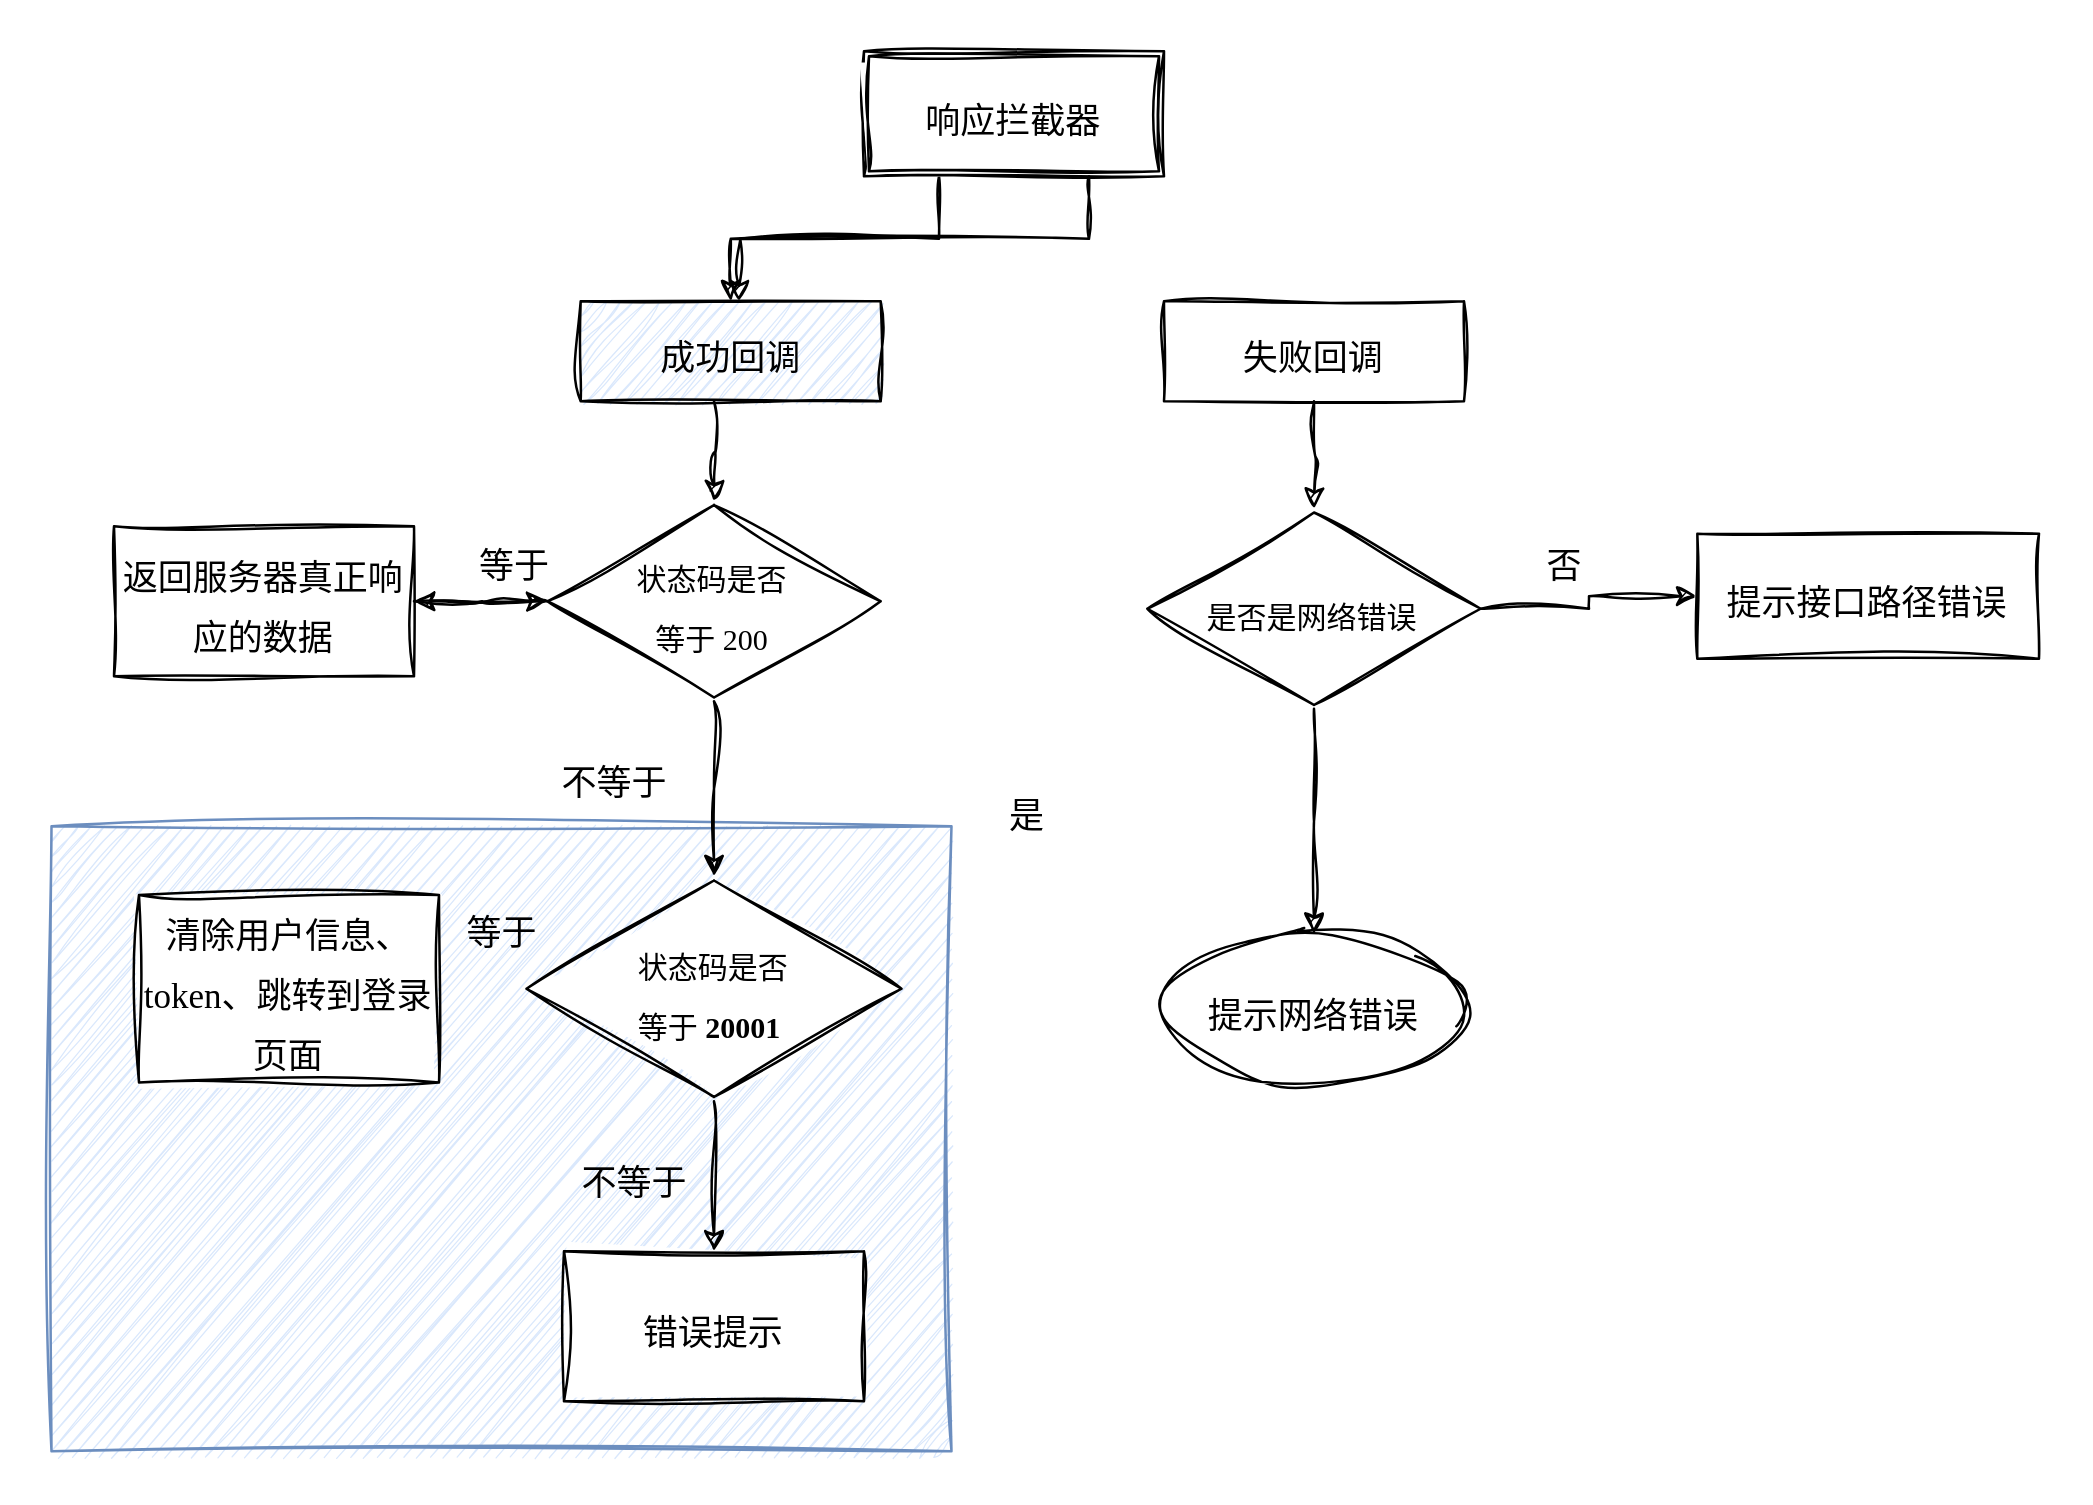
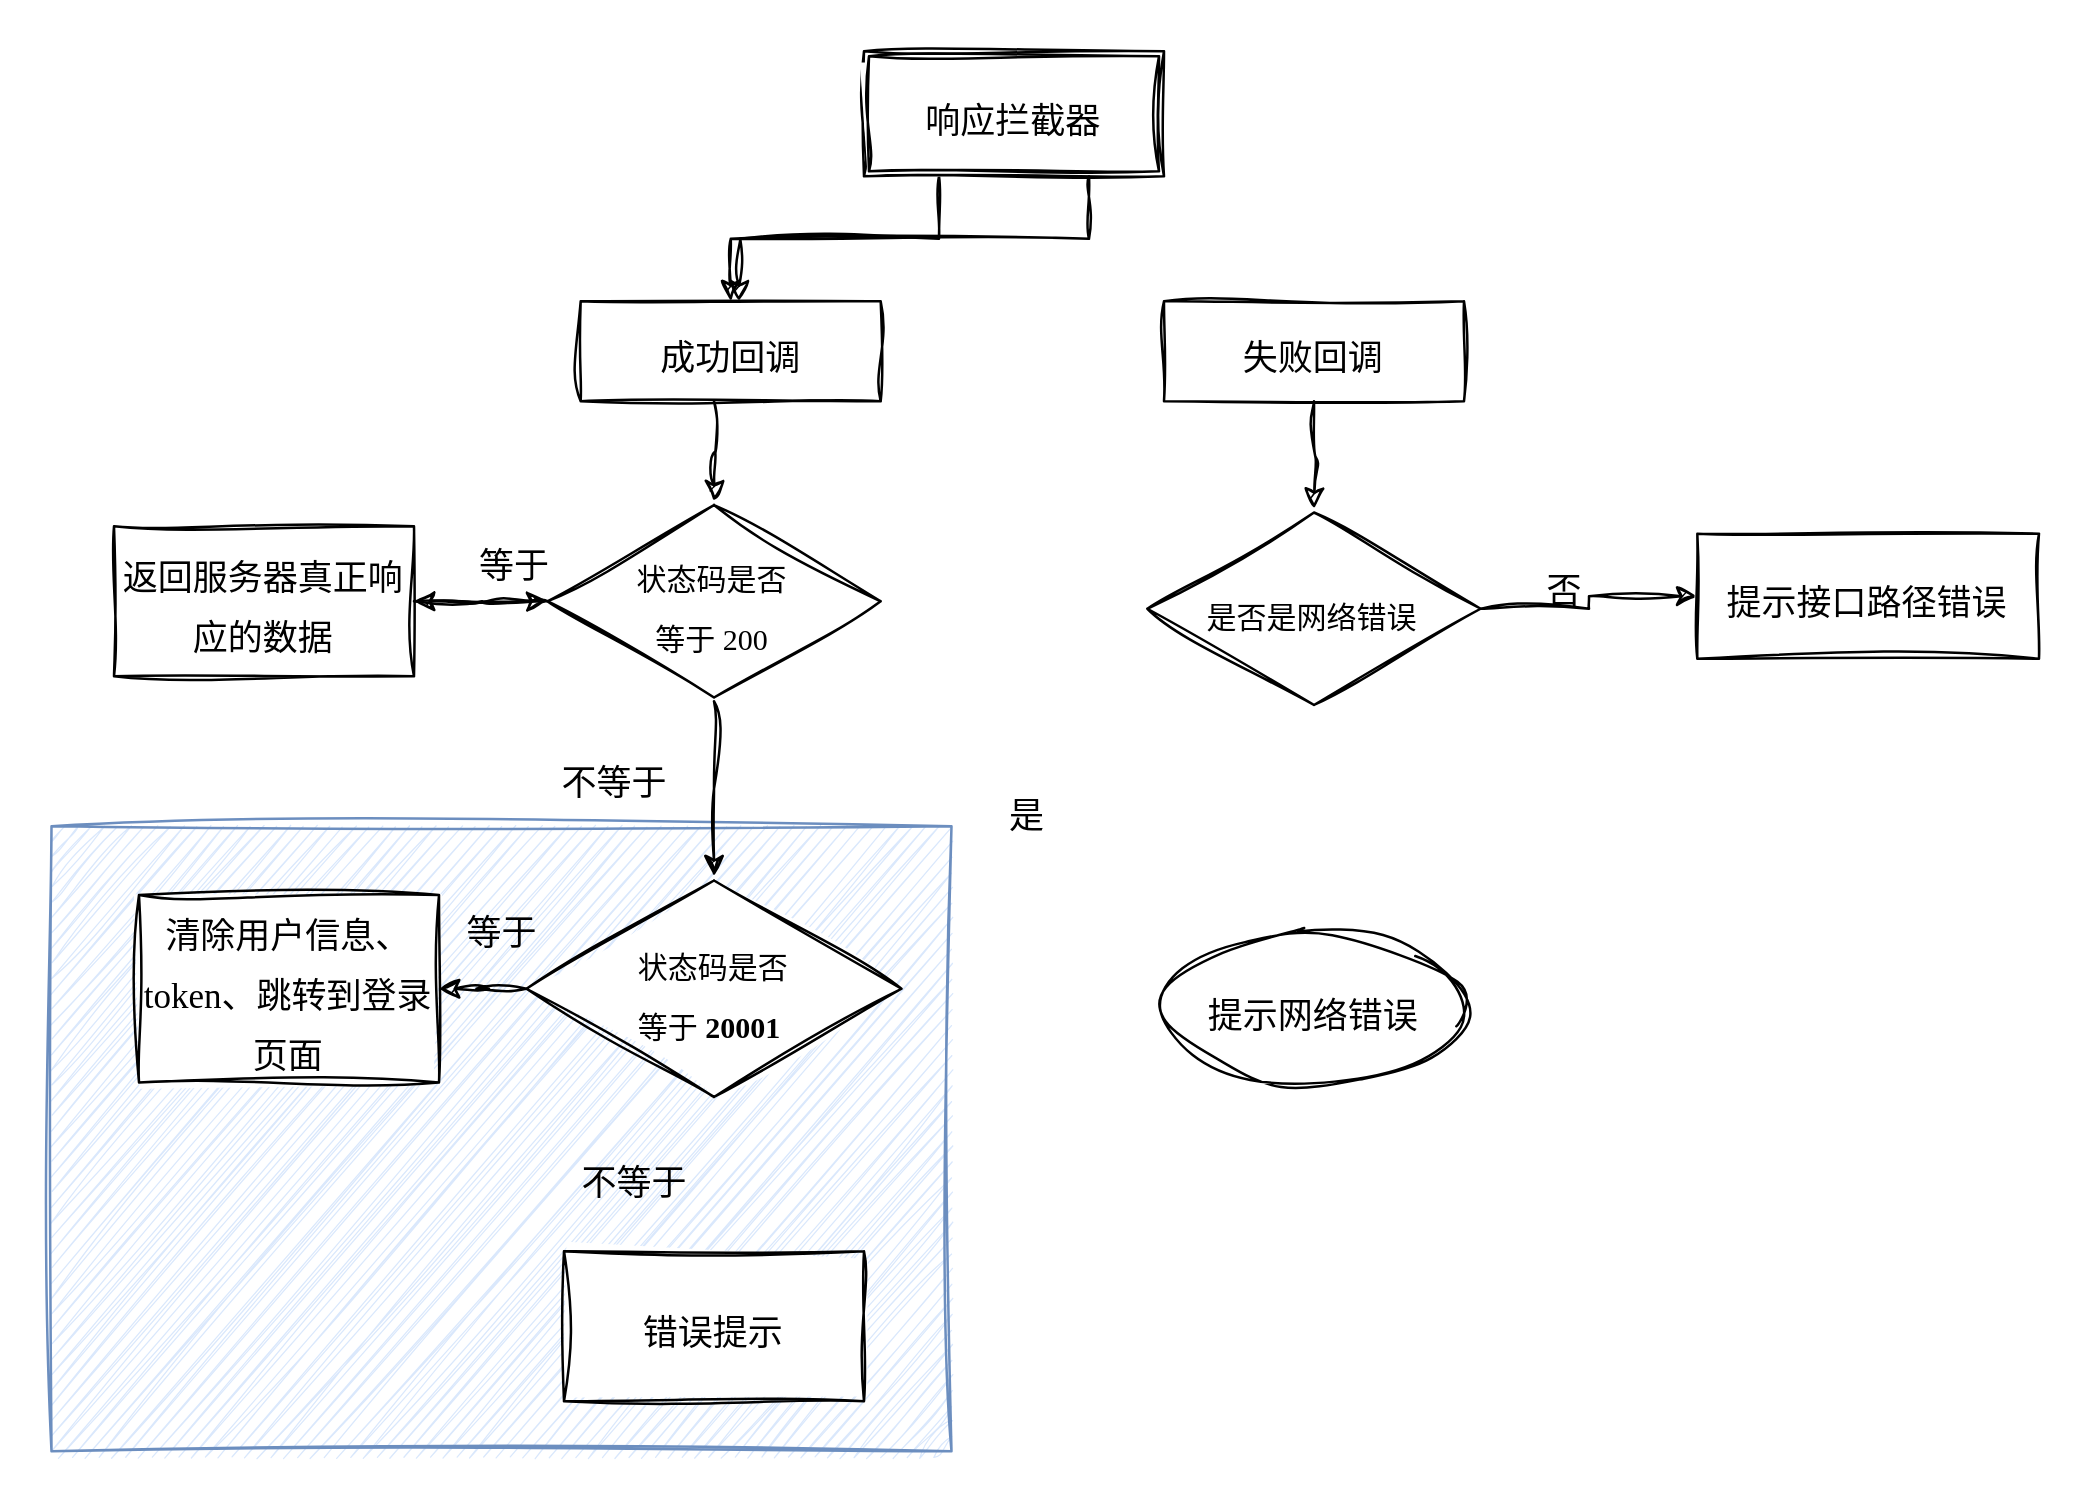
node "成功回调": fillcolor #dae8fc -> #ffffff
node "否": moved (1564, 559) -> (1564, 584)
edge "是否是网络错误" -> "提示网络错误": removed
edge "状态码是否 等于 20001" -> "清除用户信息、token、跳转到登录页面": added
edge "状态码是否 等于 20001" -> "错误提示": removed
